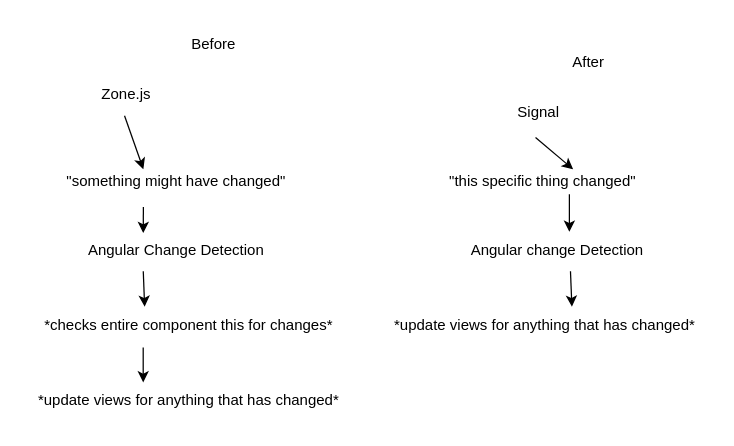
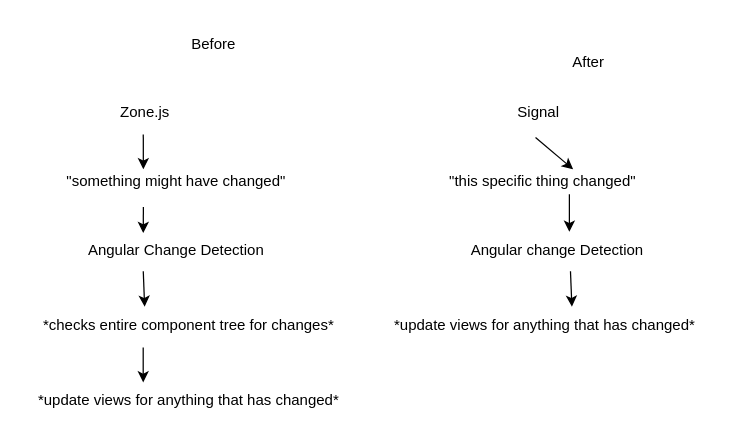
node "Zone.js": moved (126, 94) -> (144, 113)
node "*checks entire component this for changes*": label "*checks entire component this for changes*" -> "*checks entire component tree for changes*"
